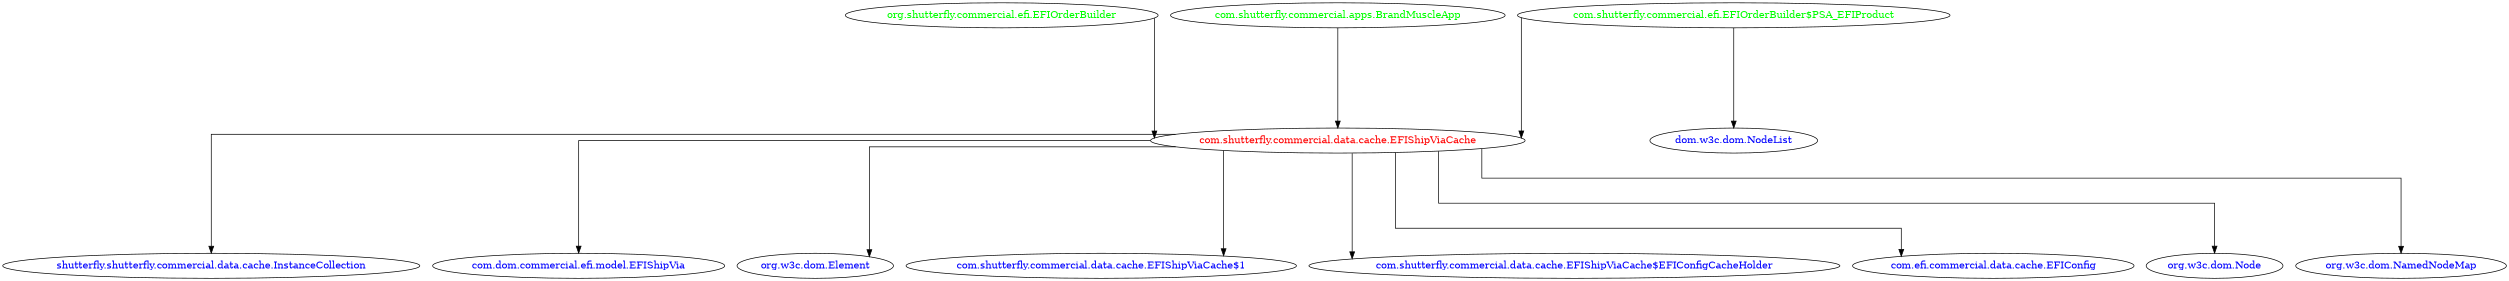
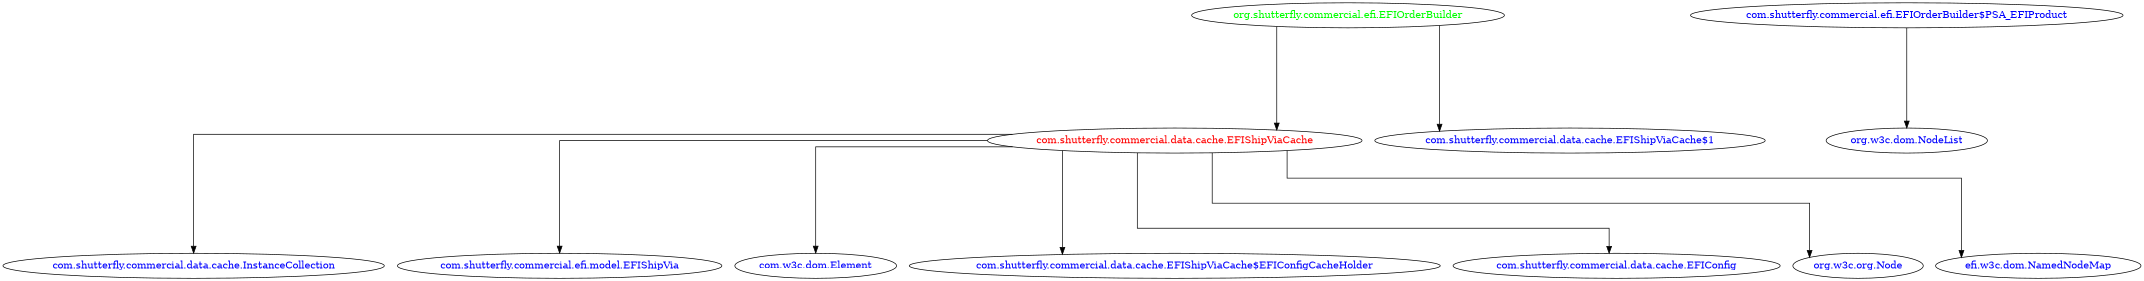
node "com.shutterfly.commercial.apps.BrandMuscleApp": removed
node "com.shutterfly.commercial.efi.EFIOrderBuilder$PSA_EFIProduct": fontcolor green -> blue
edge "com.shutterfly.commercial.efi.EFIOrderBuilder$PSA_EFIProduct" -> "com.shutterfly.commercial.data.cache.EFIShipViaCache": removed
node "dom.w3c.dom.NodeList": label "dom.w3c.dom.NodeList" -> "org.w3c.dom.NodeList"
edge "com.shutterfly.commercial.data.cache.EFIShipViaCache" -> "com.shutterfly.commercial.data.cache.EFIShipViaCache$1": now "org.shutterfly.commercial.efi.EFIOrderBuilder" -> "com.shutterfly.commercial.data.cache.EFIShipViaCache$1"
node "shutterfly.shutterfly.commercial.data.cache.InstanceCollection": label "shutterfly.shutterfly.commercial.data.cache.InstanceCollection" -> "com.shutterfly.commercial.data.cache.InstanceCollection"
node "com.dom.commercial.efi.model.EFIShipVia": label "com.dom.commercial.efi.model.EFIShipVia" -> "com.shutterfly.commercial.efi.model.EFIShipVia"
node "org.w3c.dom.Element": label "org.w3c.dom.Element" -> "com.w3c.dom.Element"
node "com.efi.commercial.data.cache.EFIConfig": label "com.efi.commercial.data.cache.EFIConfig" -> "com.shutterfly.commercial.data.cache.EFIConfig"
node "org.w3c.dom.Node": label "org.w3c.dom.Node" -> "org.w3c.org.Node"
node "org.w3c.dom.NamedNodeMap": label "org.w3c.dom.NamedNodeMap" -> "efi.w3c.dom.NamedNodeMap"
